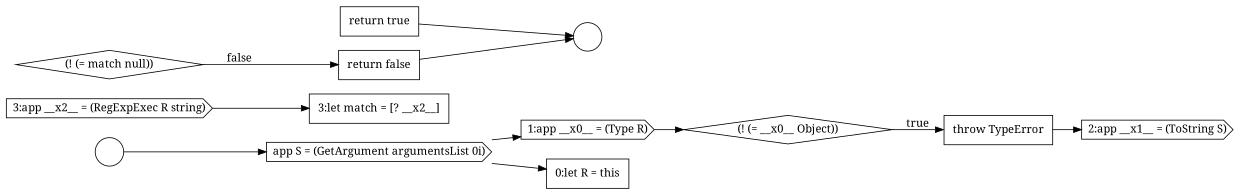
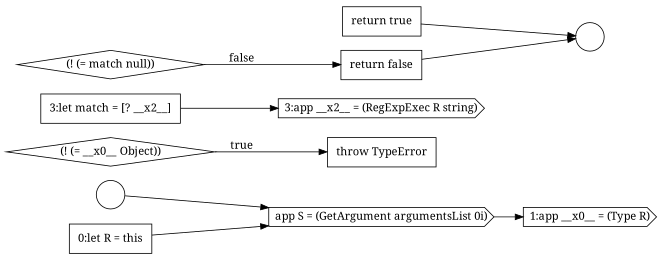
edge "3:app __x2__ = (RegExpExec R string)" -> "3:let match = [? __x2__]": reversed
edge "1:app __x0__ = (Type R)" -> "(! (= __x0__ Object))": removed
node "2:app __x1__ = (ToString S)": removed
edge "app S = (GetArgument argumentsList 0i)" -> "0:let R = this": reversed
